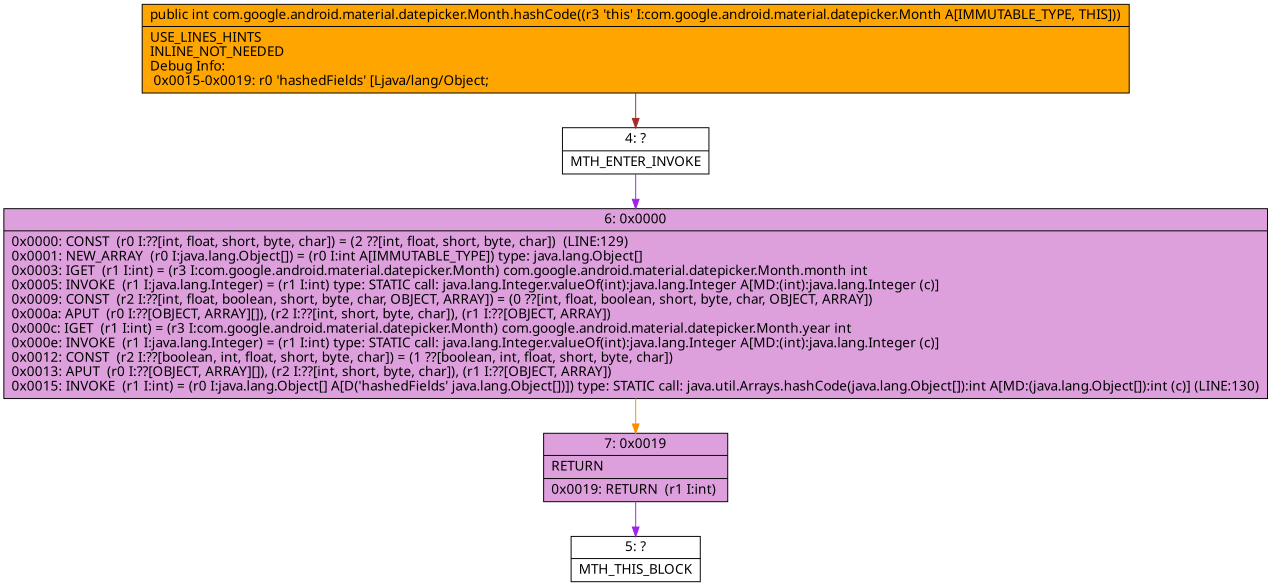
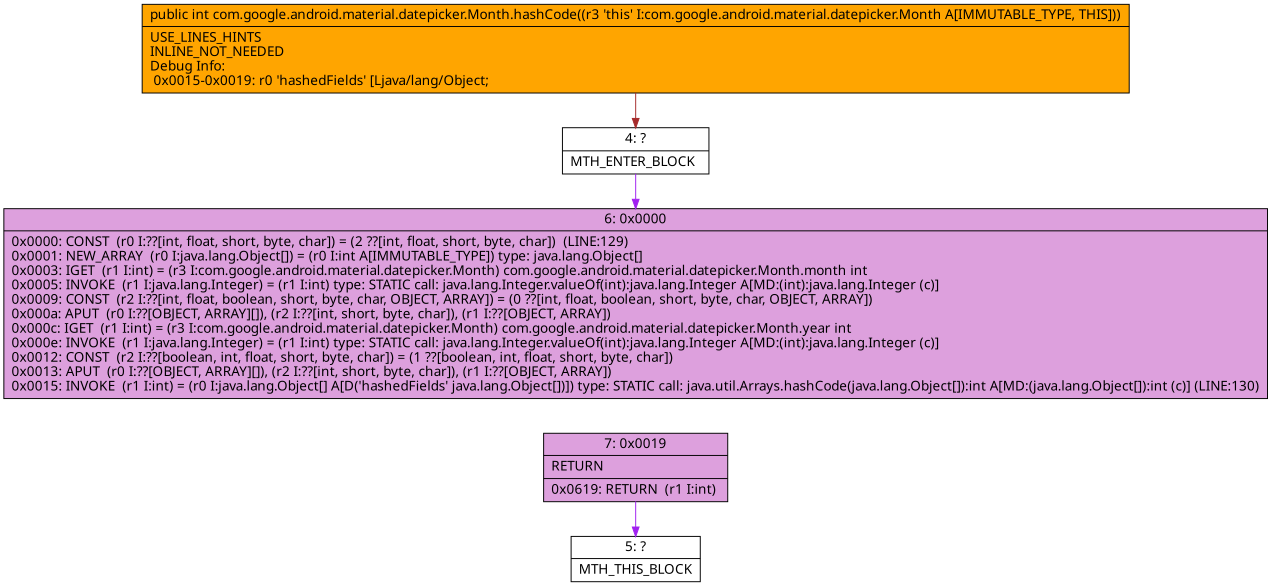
node "4: ?": text "MTH_ENTER_INVOKE" -> "MTH_ENTER_BLOCK"
edge "6: 0x0000" -> "7: 0x0019": removed
node "7: 0x0019": text "0x0019: RETURN  (r1 I:int)" -> "0x0619: RETURN  (r1 I:int)"
